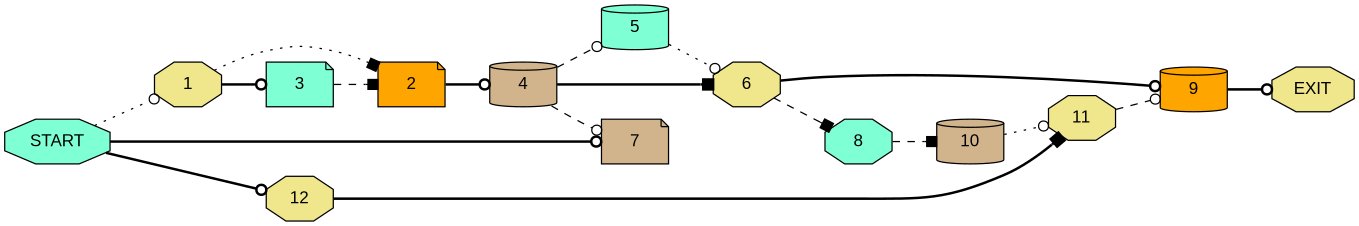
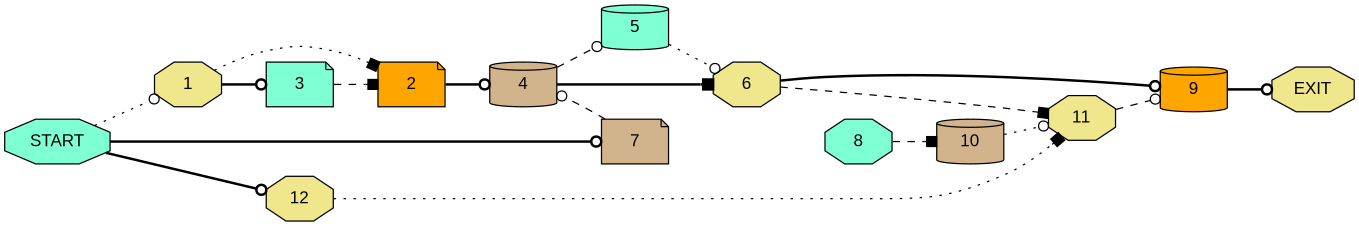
edge "6" -> "8": now "6" -> "11"
edge "4" -> "7": reversed
edge "12" -> "11": style bold -> dotted
